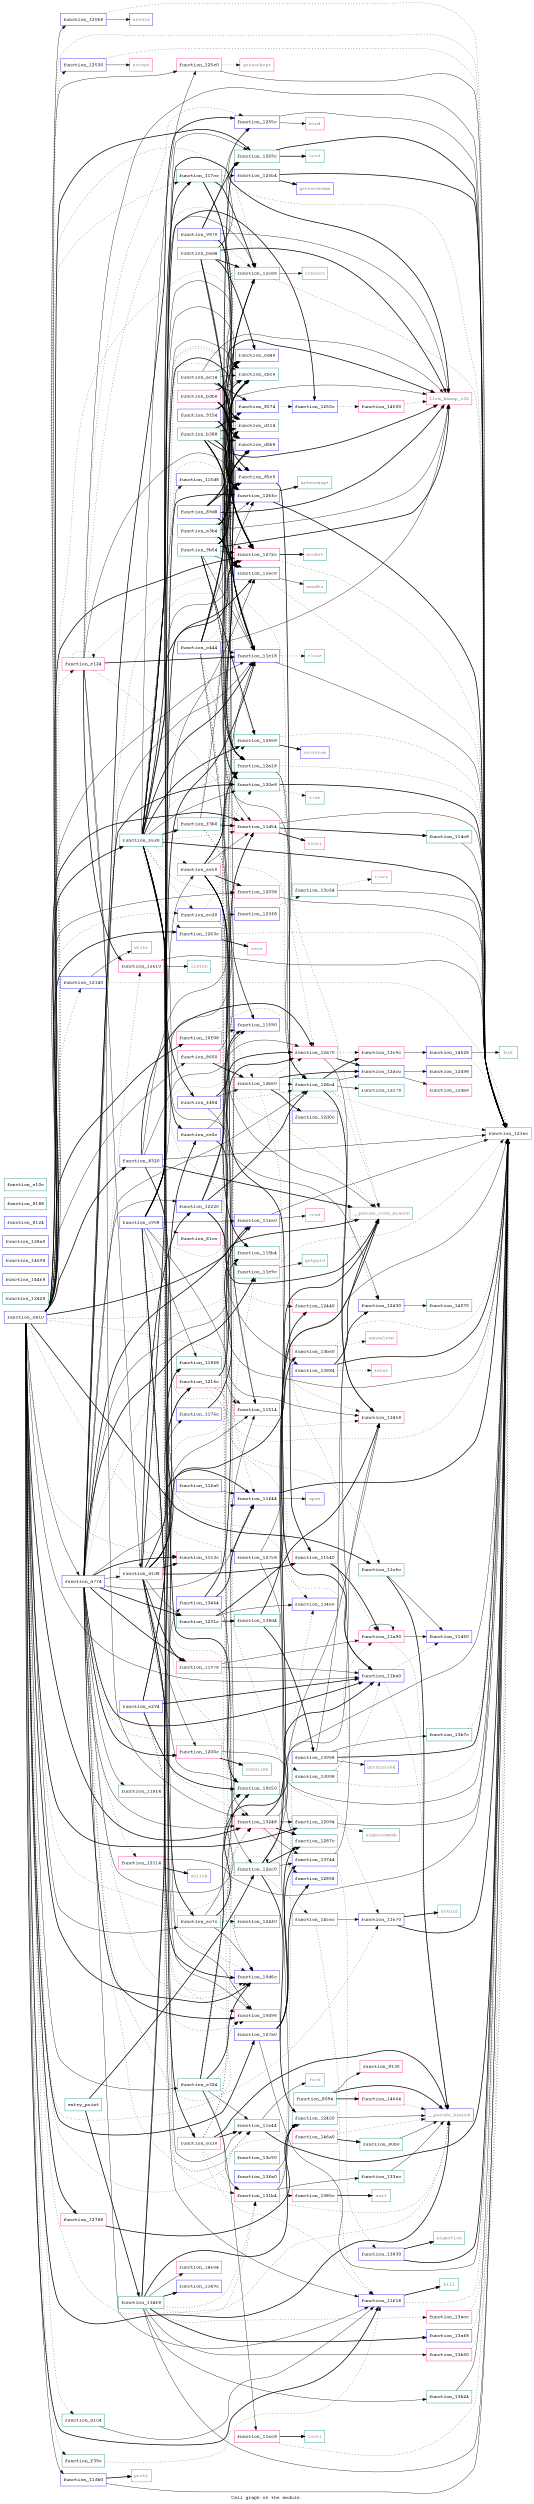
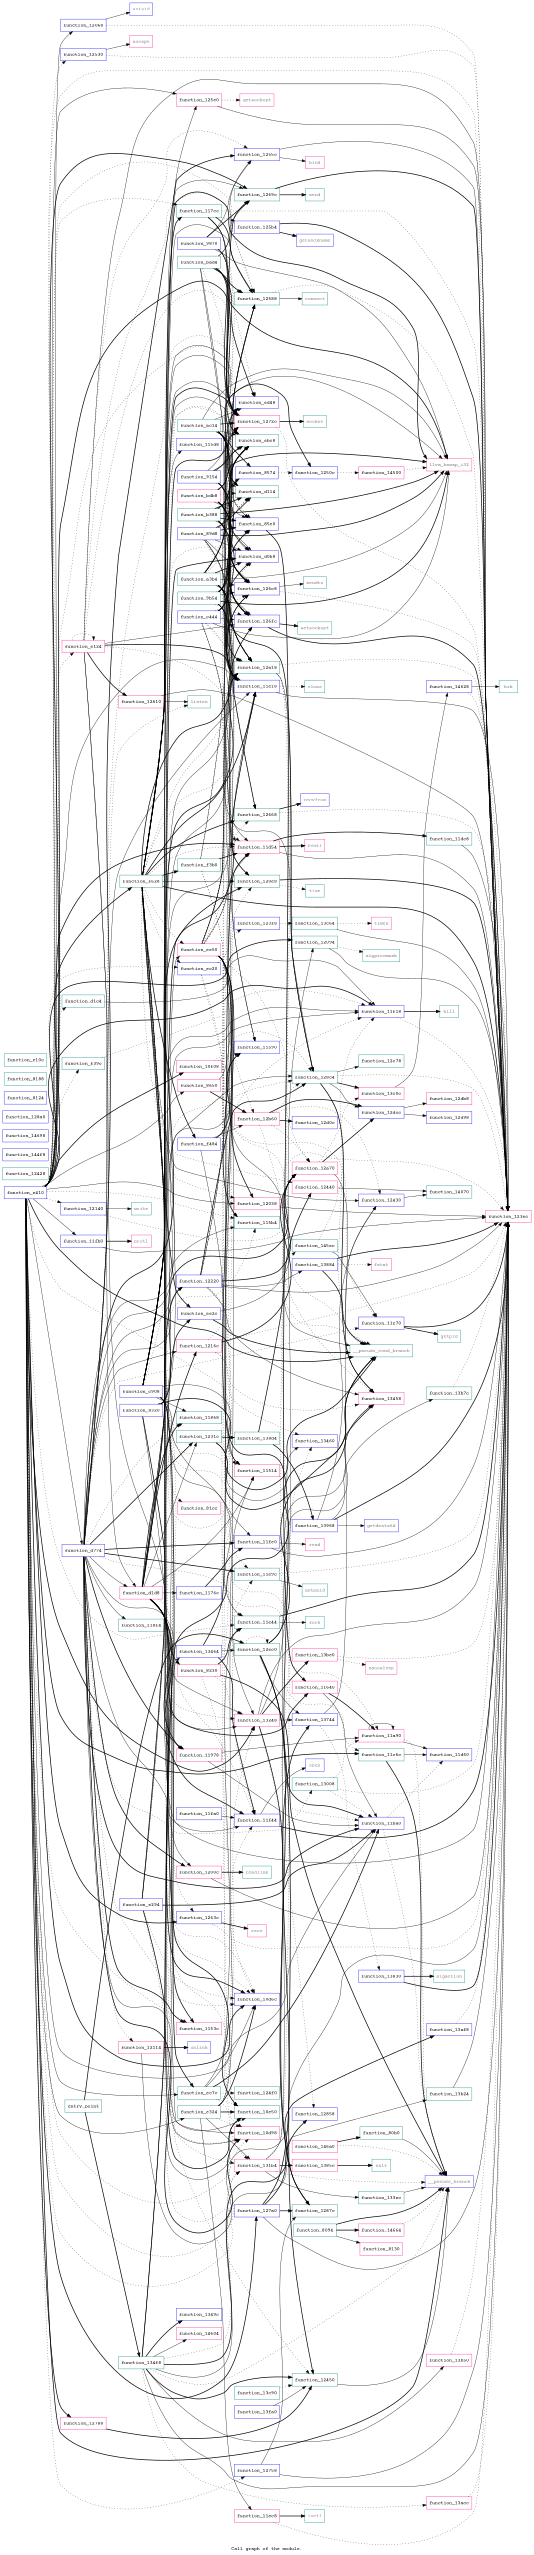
edge "function_9b54" -> "function_ed48": removed
edge "function_ac14" -> "function_12a18": added
edge "function_a3b4" -> "function_128c4": style dotted -> bold
edge "function_12440" -> "function_14070": added
edge "function_d774" -> "function_12610": now "function_d774" -> "listen"
edge "function_e410" -> "function_8320": removed
edge "function_131b4" -> "function_1385c": style dotted -> bold
